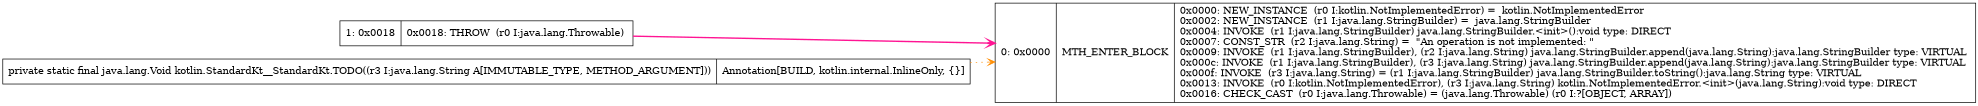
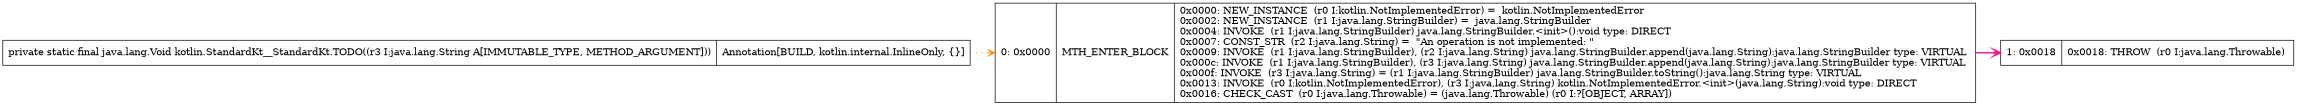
edge "1: 0x0018" -> "0: 0x0000": reversed
